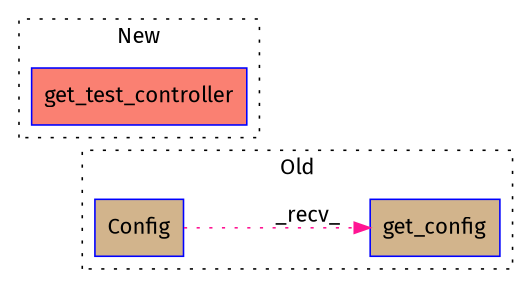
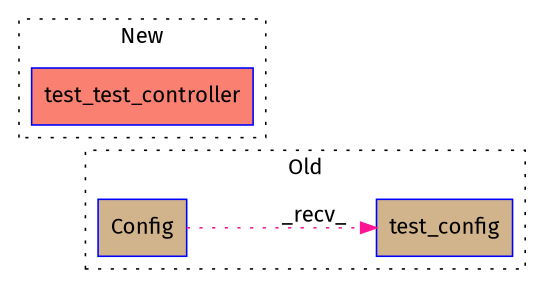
node "get_test_controller": label "get_test_controller" -> "test_test_controller"
node "get_config": label "get_config" -> "test_config"
